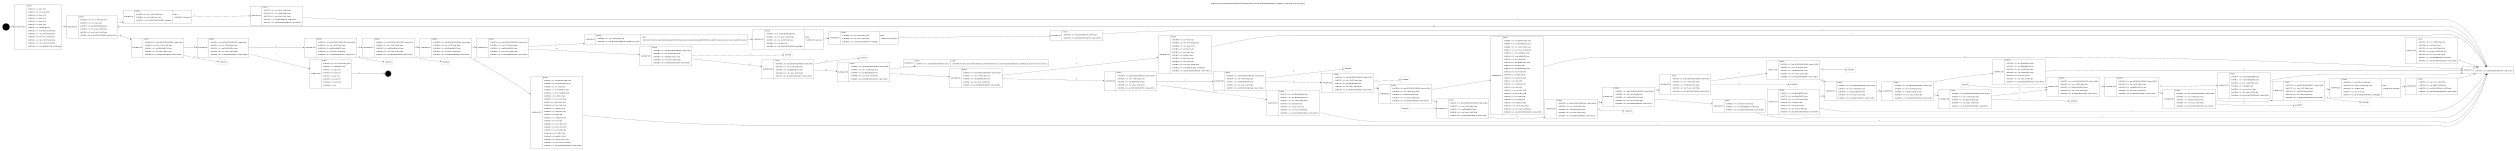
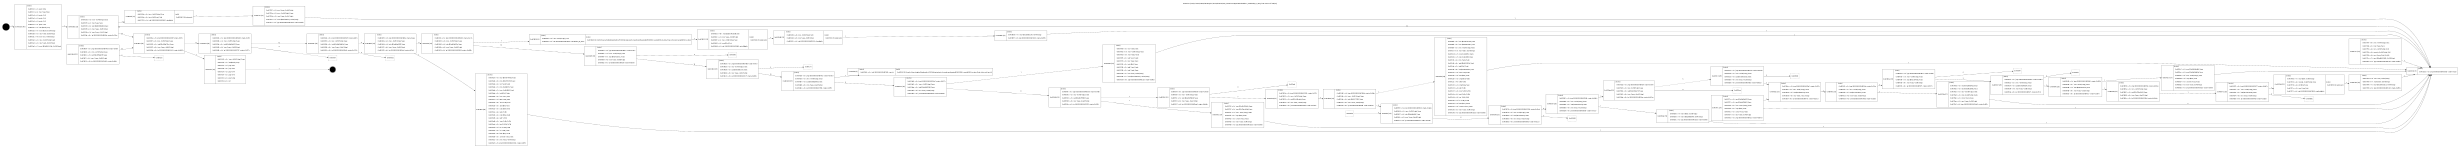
edge "0x4013ed [23]" -> "0x401404 [22]": now "0x4013ed [23]" -> "0x40141a [25]"
node "0x401b65": removed
edge "0x401b71" -> "0x401627 [25]": reversed
node "0x40199d": removed
